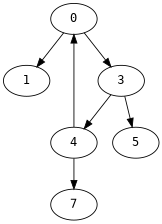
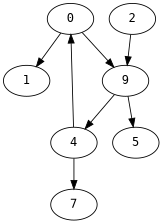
node "2": added
node "3": label "3" -> "9"
